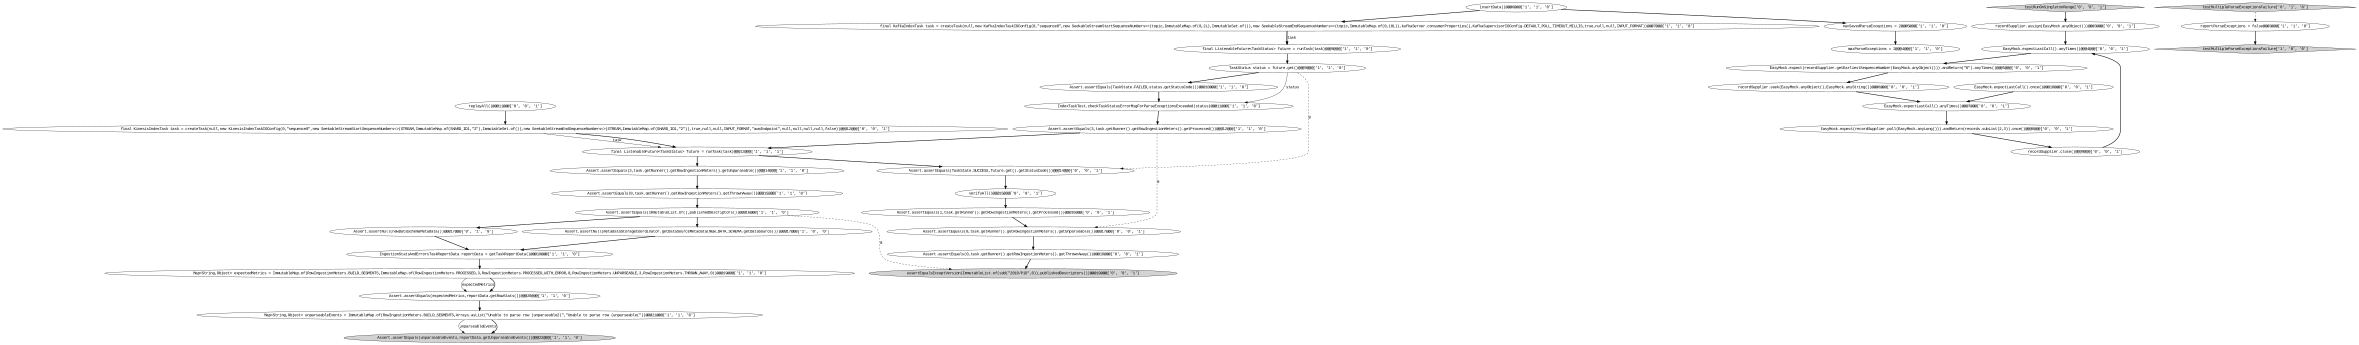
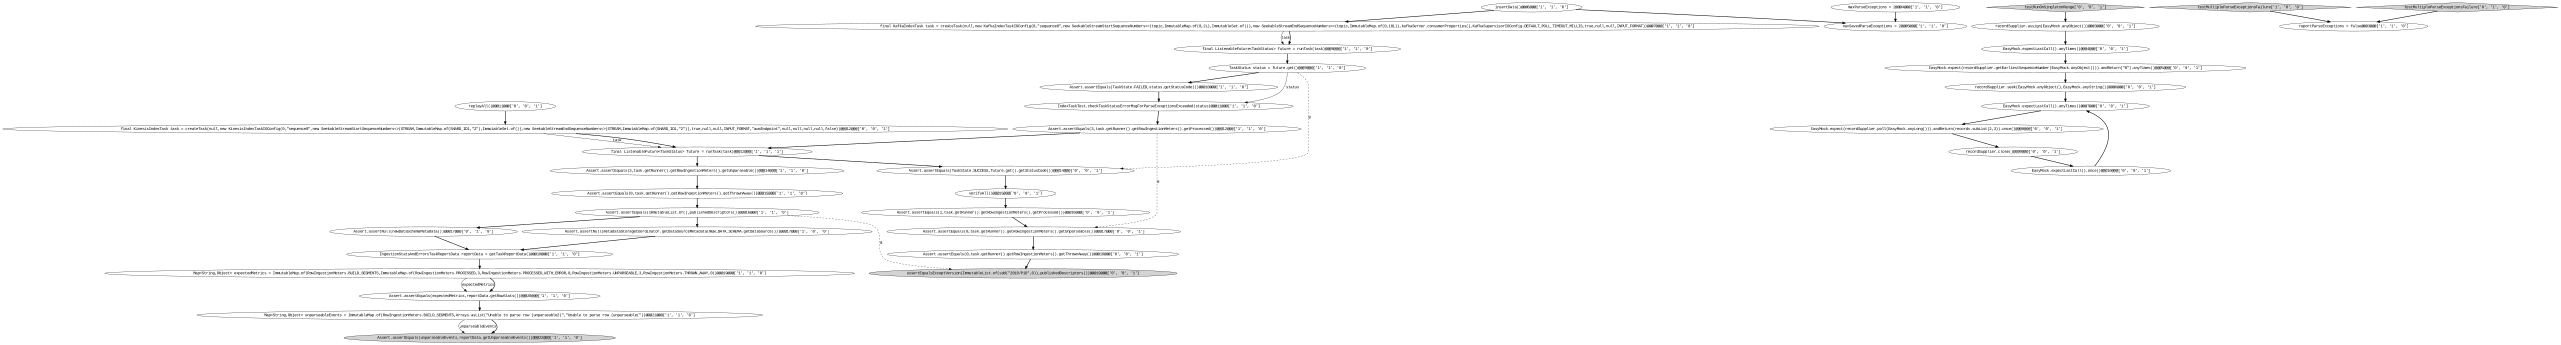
edge "testMultipleParseExceptionsFailure['0', '1', '0']" -> "reportParseExceptions = false@@@3@@@['1', '1', '0']": style dashed -> bold
edge "maxSavedParseExceptions = 2@@@5@@@['1', '1', '0']" -> "maxParseExceptions = 2@@@4@@@['1', '1', '0']": reversed
edge "reportParseExceptions = false@@@3@@@['1', '1', '0']" -> "testMultipleParseExceptionsFailure['1', '0', '0']": reversed
edge "recordSupplier.close()@@@9@@@['0', '0', '1']" -> "EasyMock.expectLastCall().anyTimes()@@@4@@@['0', '0', '1']": now "recordSupplier.close()@@@9@@@['0', '0', '1']" -> "EasyMock.expectLastCall().once()@@@10@@@['0', '0', '1']"
